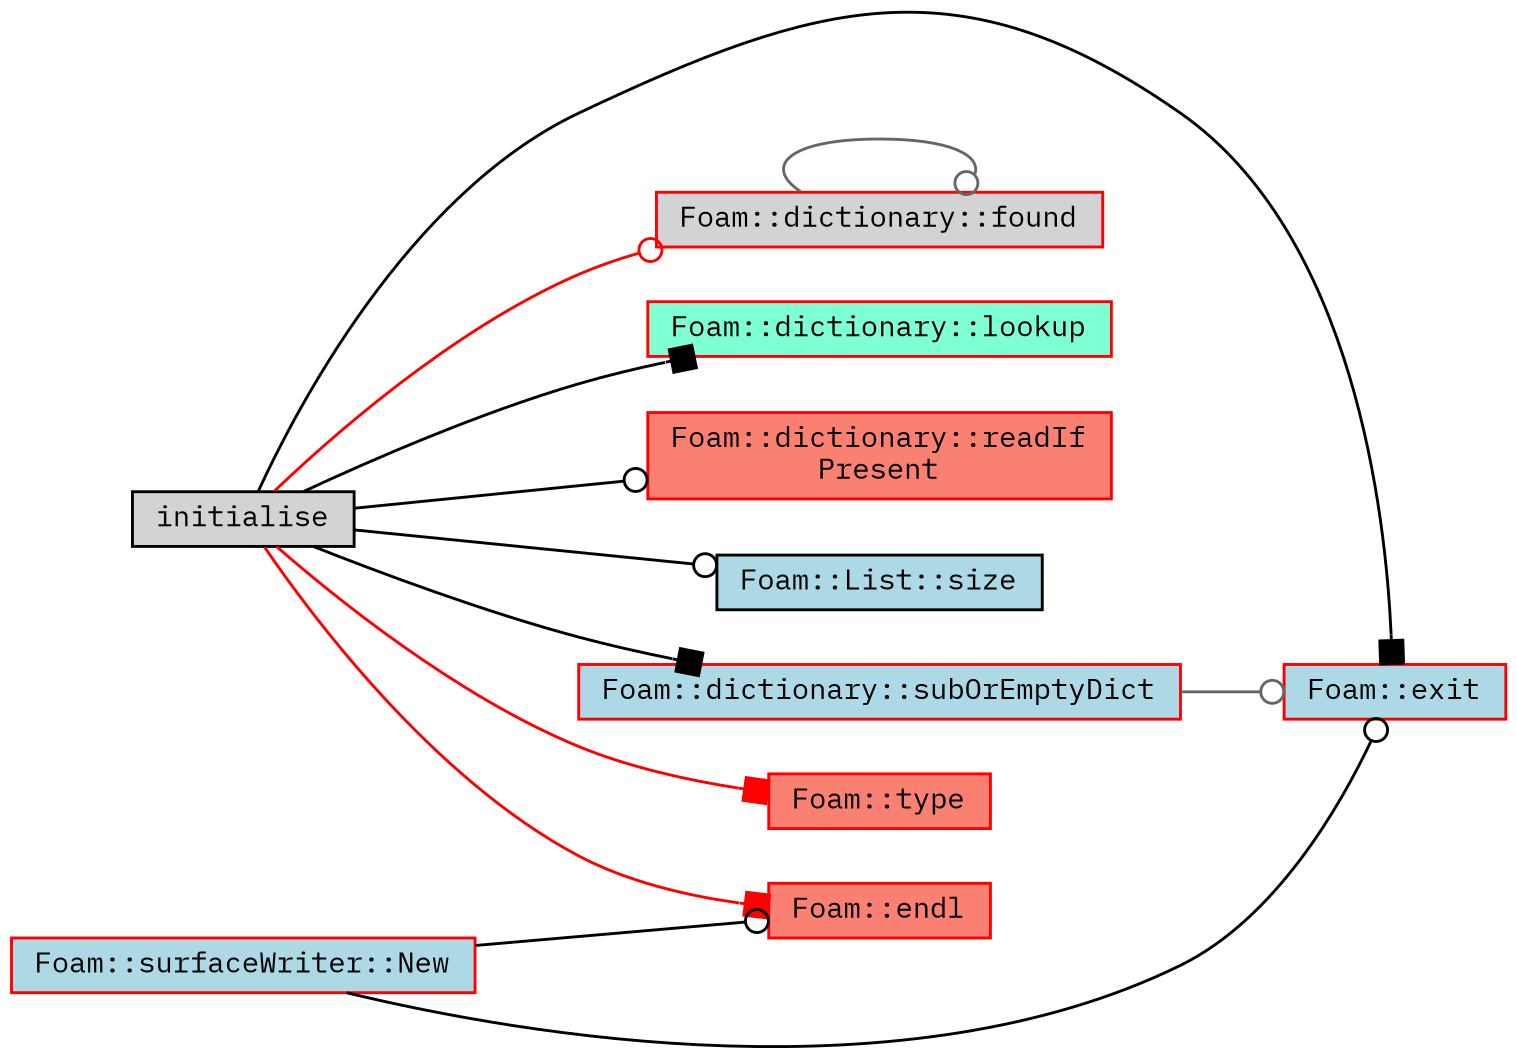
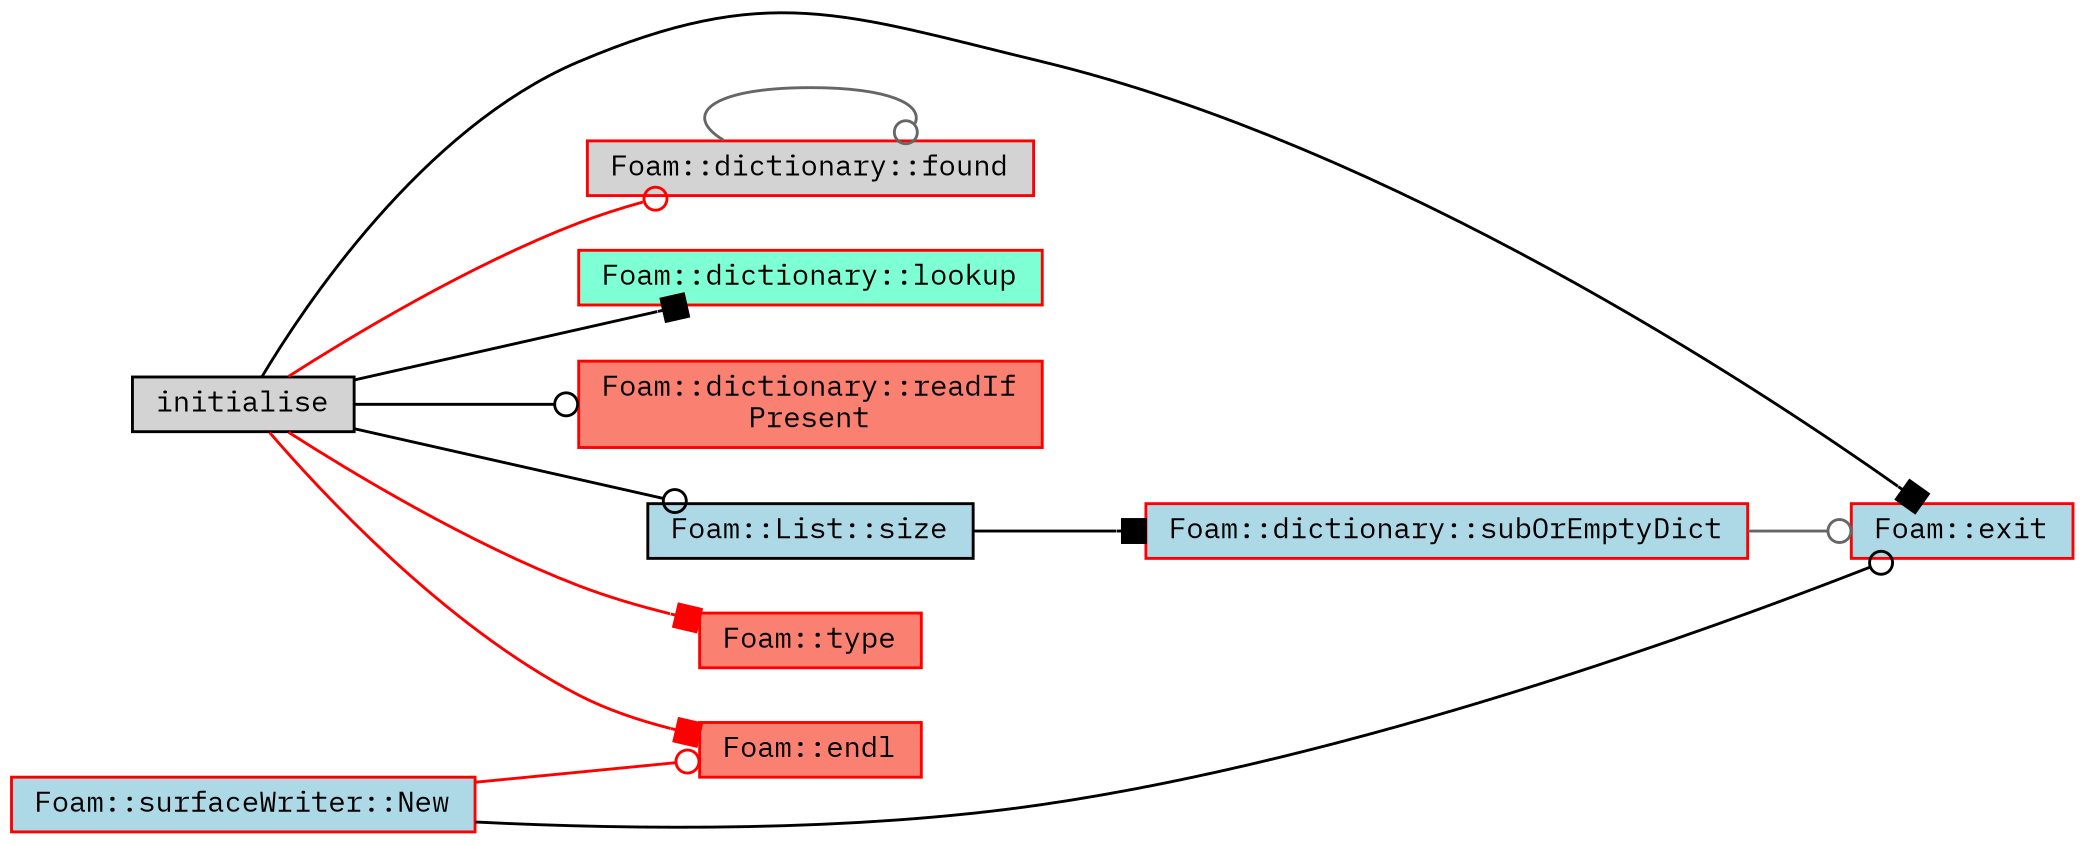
edge "initialise" -> "Foam::dictionary::subOrEmptyDict": now "Foam::List::size" -> "Foam::dictionary::subOrEmptyDict"
edge "Foam::surfaceWriter::New" -> "Foam::endl": color black -> red
